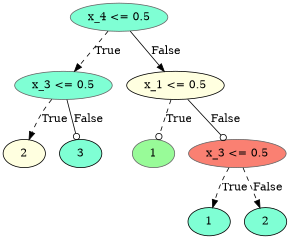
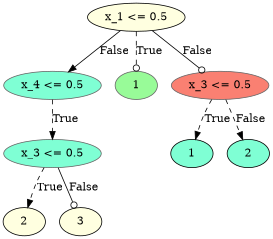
edge "x_4 <= 0.5" -> "x_1 <= 0.5": reversed
node "3": fillcolor aquamarine -> lightyellow
